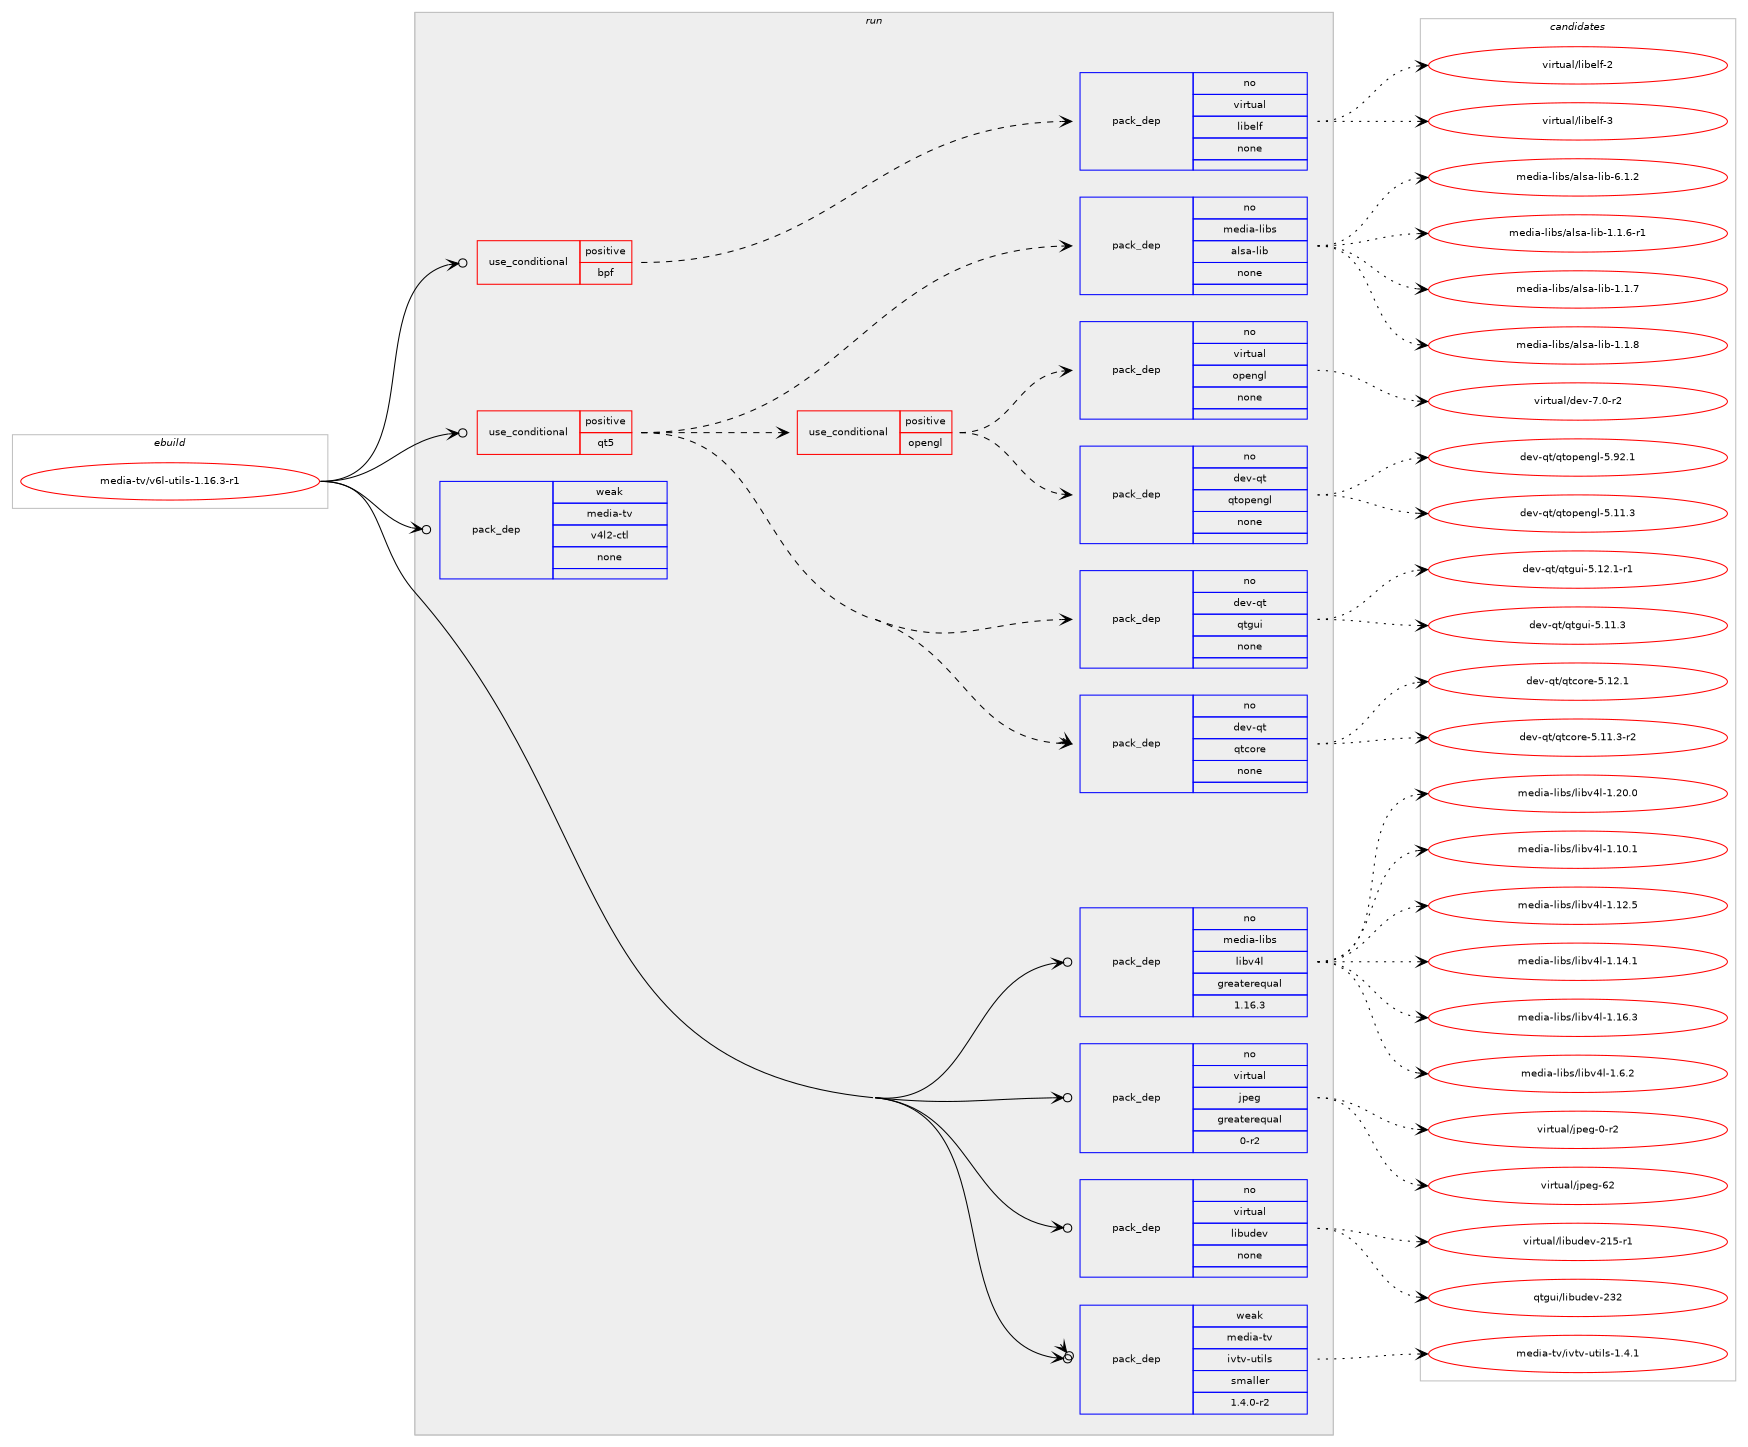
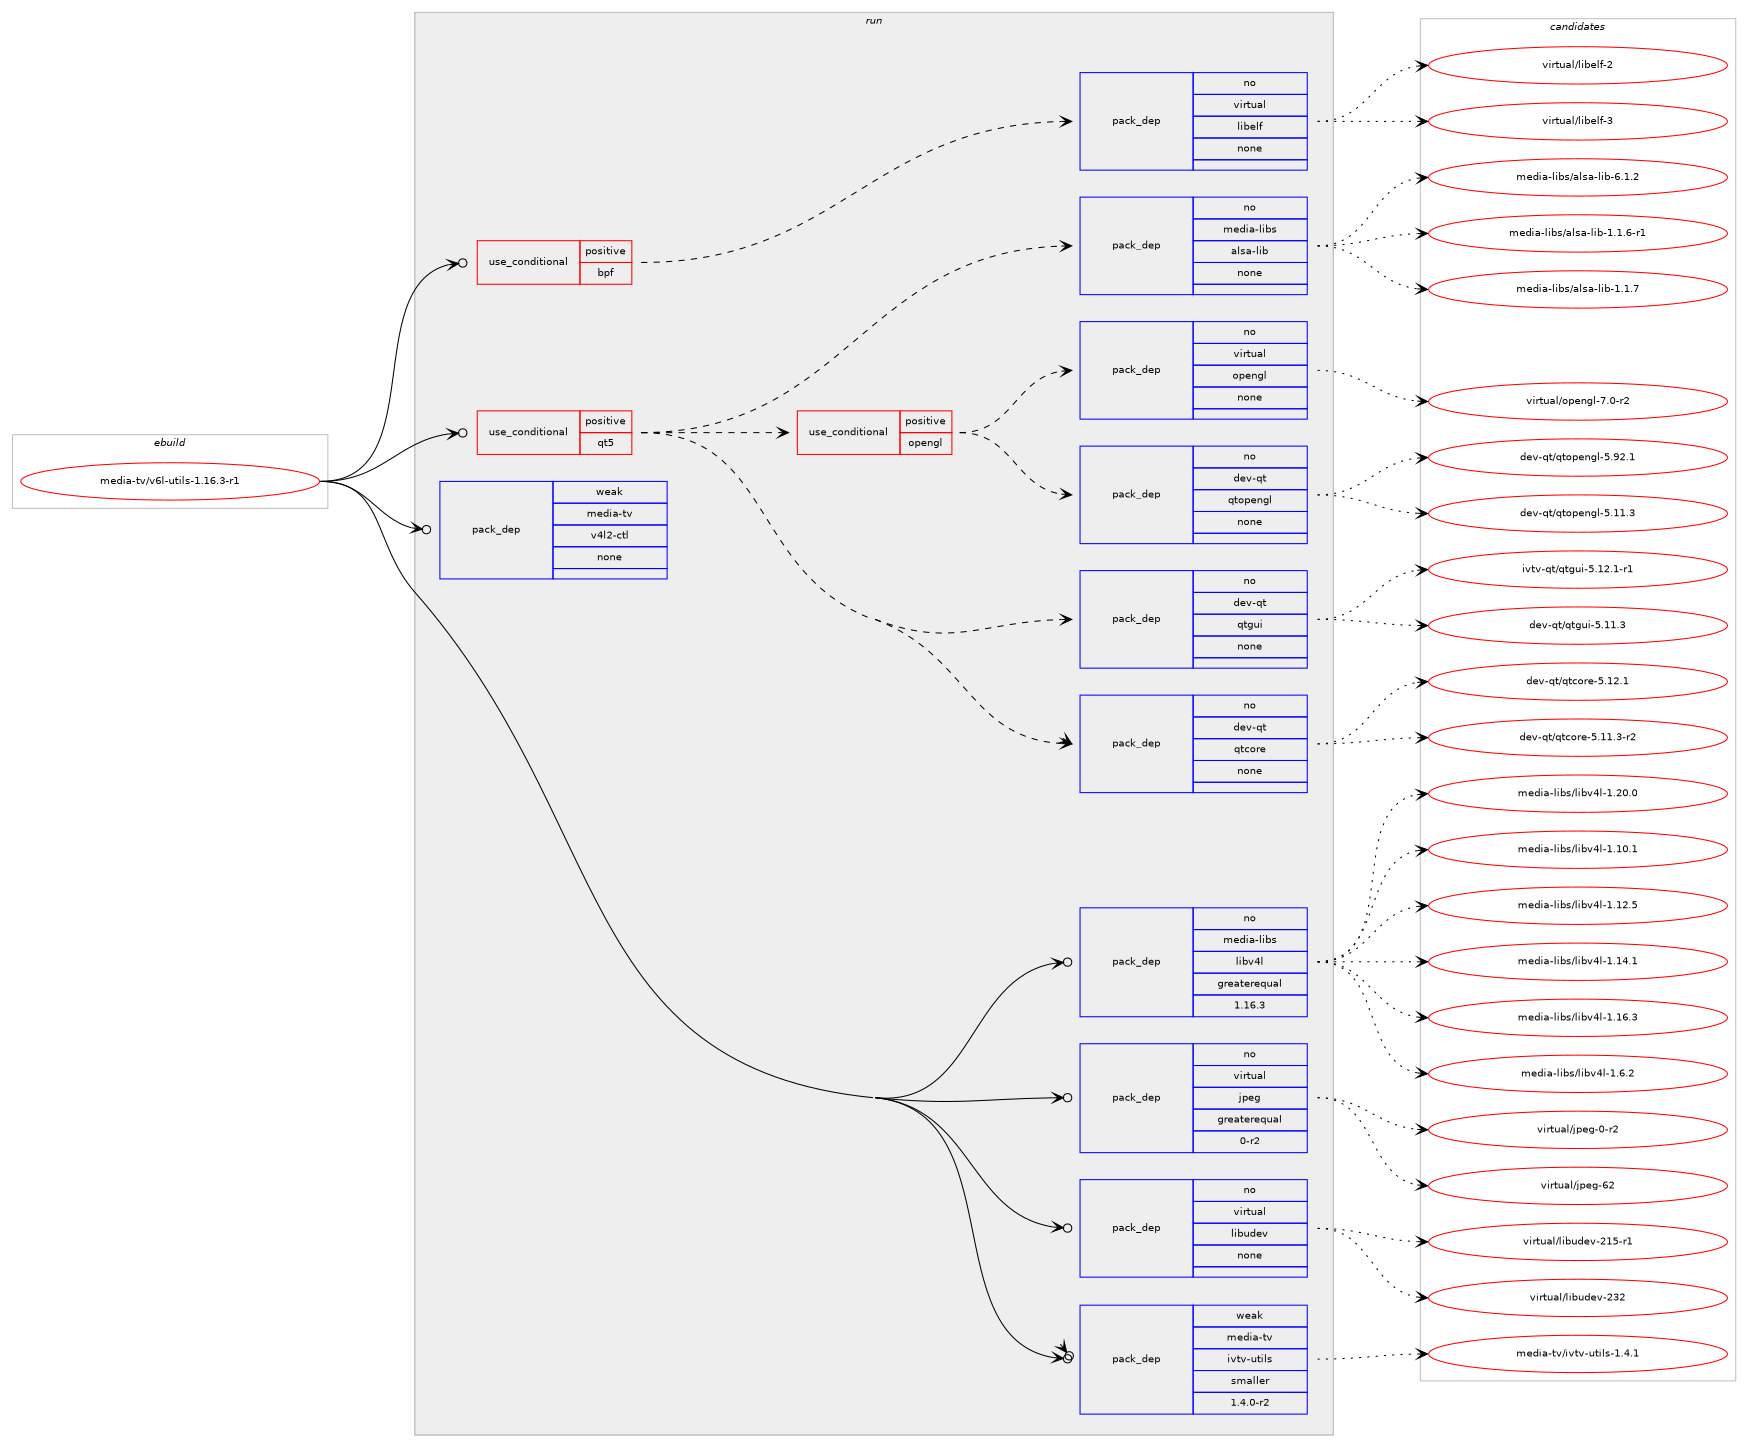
node "media-libs/alsa-lib-1.1.8": removed
node "virtual/dev-7.0-r2": label "virtual/dev-7.0-r2" -> "virtual/opengl-7.0-r2"
node "dev-qt/qtgui-5.12.1-r1": label "dev-qt/qtgui-5.12.1-r1" -> "ivtv-qt/qtgui-5.12.1-r1"
node "qtgui/libudev-232": label "qtgui/libudev-232" -> "virtual/libudev-232"
